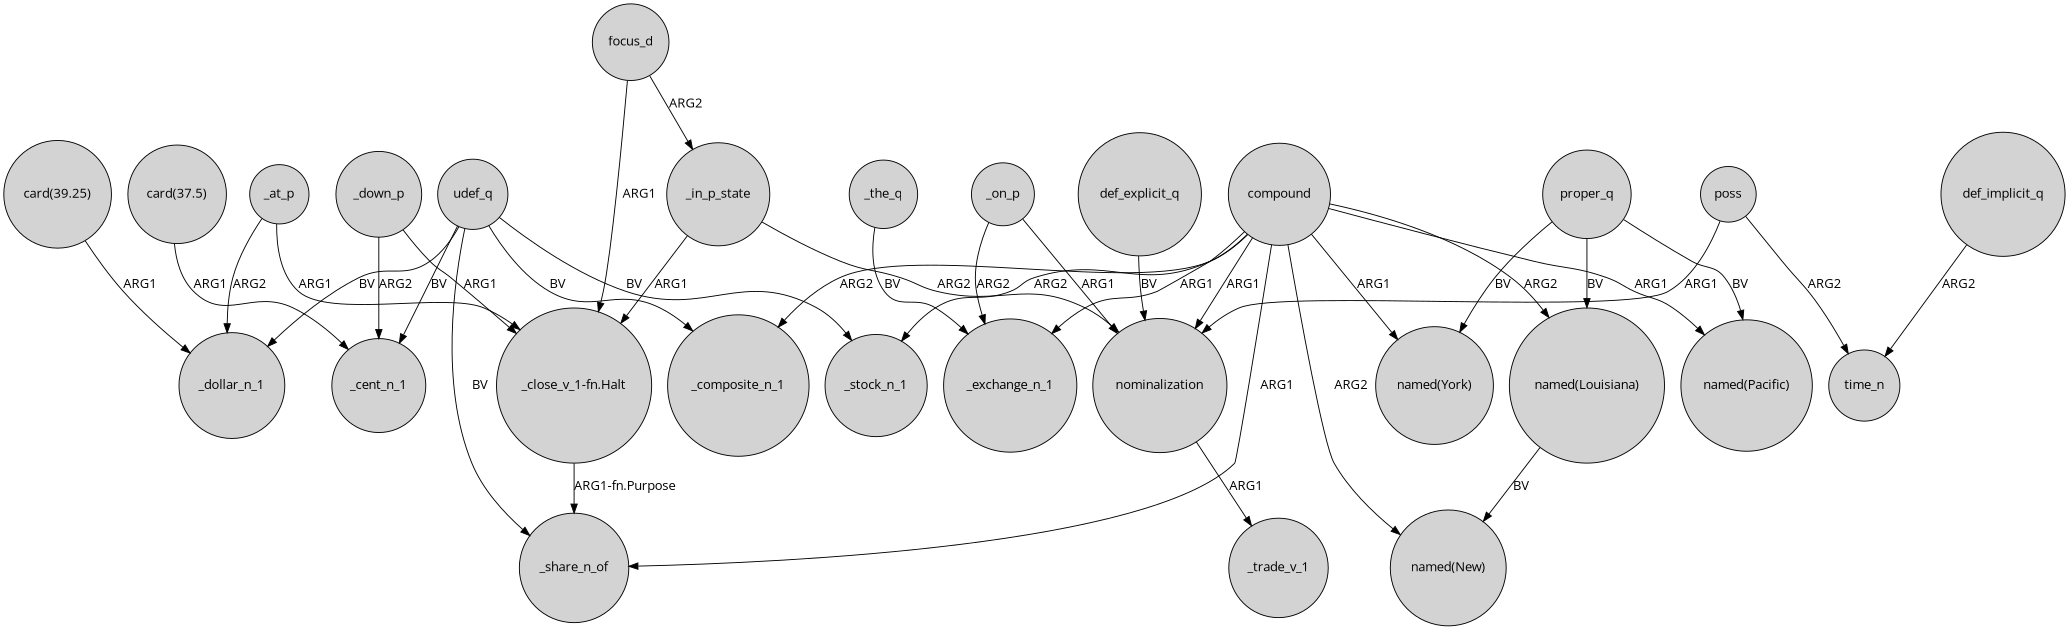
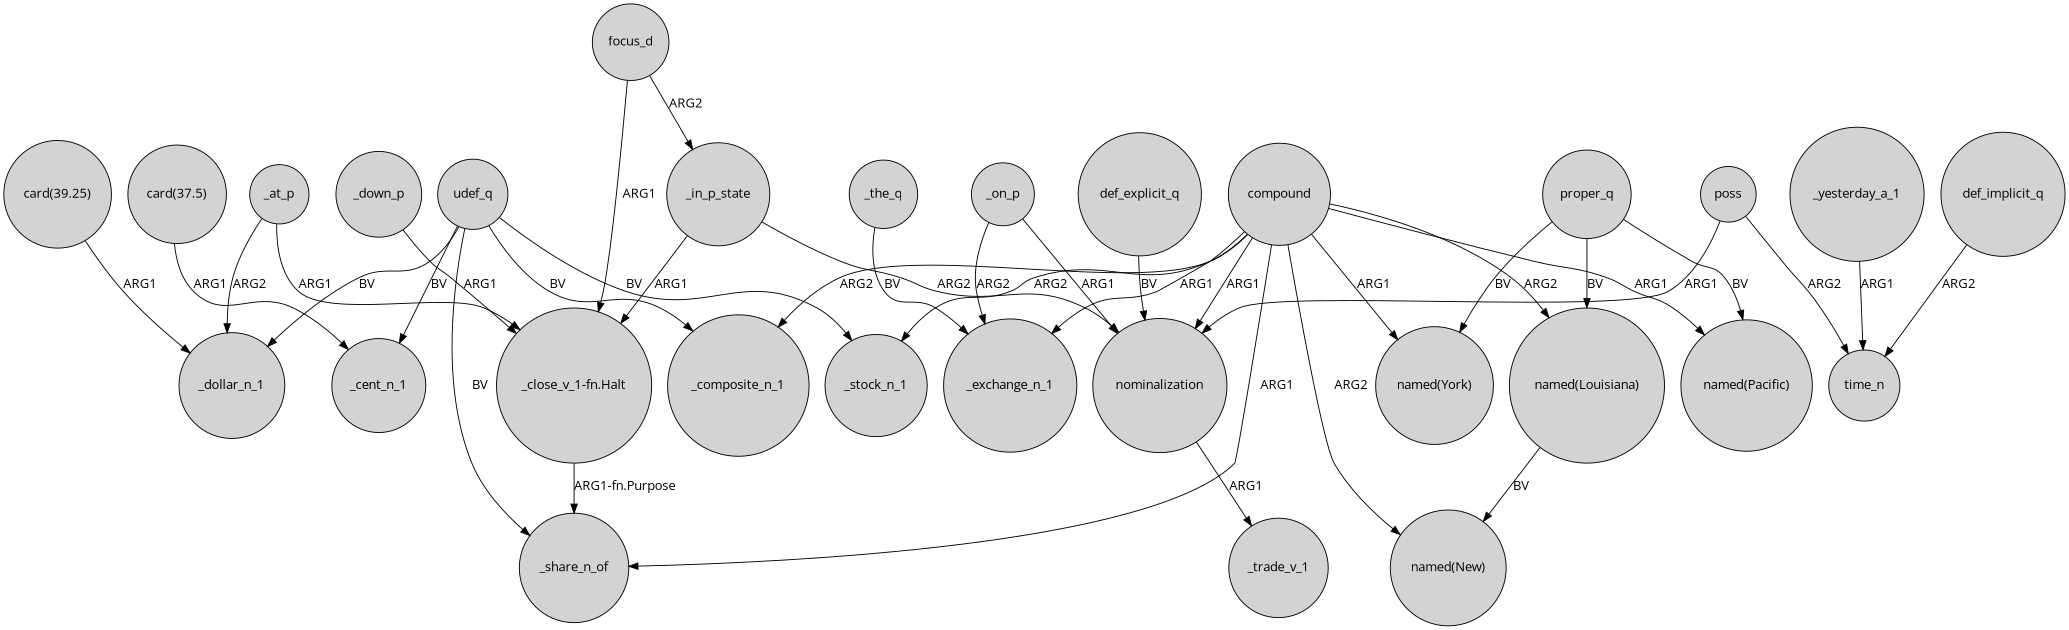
node "_yesterday_a_1": added
edge "_down_p" -> "_cent_n_1": removed, label "ARG2"
